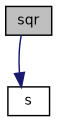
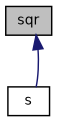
edge "sqr" -> "s": reversed
